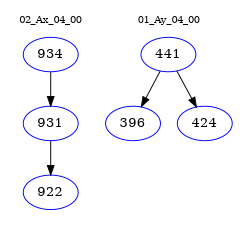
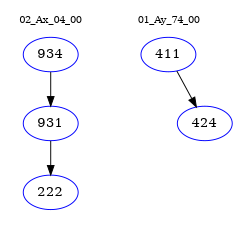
cluster "01_Ay_04_00": label "01_Ay_04_00" -> "01_Ay_74_00"
node "441": label "441" -> "411"
node "396": removed
node "922": label "922" -> "222"
